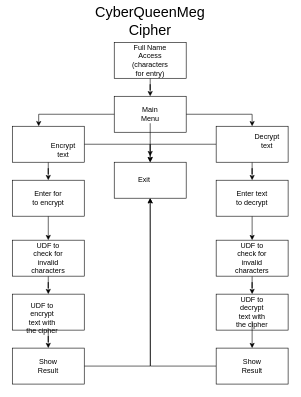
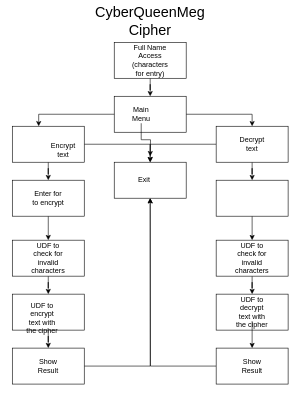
node "Main Menu": moved (150, 114) -> (141, 114)
node "Decrypt text": moved (267, 141) -> (252, 144)
node "Enter text to decrypt": removed
